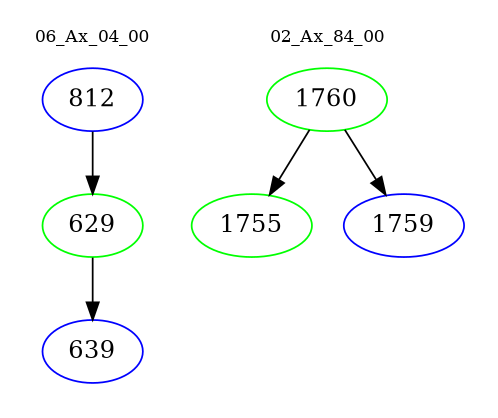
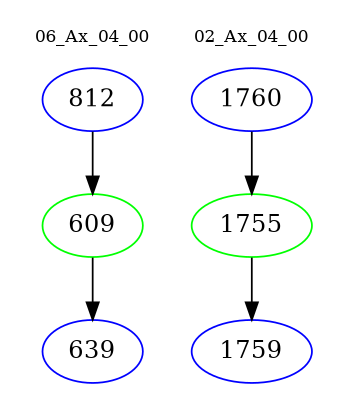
cluster "02_Ax_84_00": label "02_Ax_84_00" -> "02_Ax_04_00"
node "1760": color green -> blue
edge "1760" -> "1759": now "1755" -> "1759"
node "629": label "629" -> "609"
